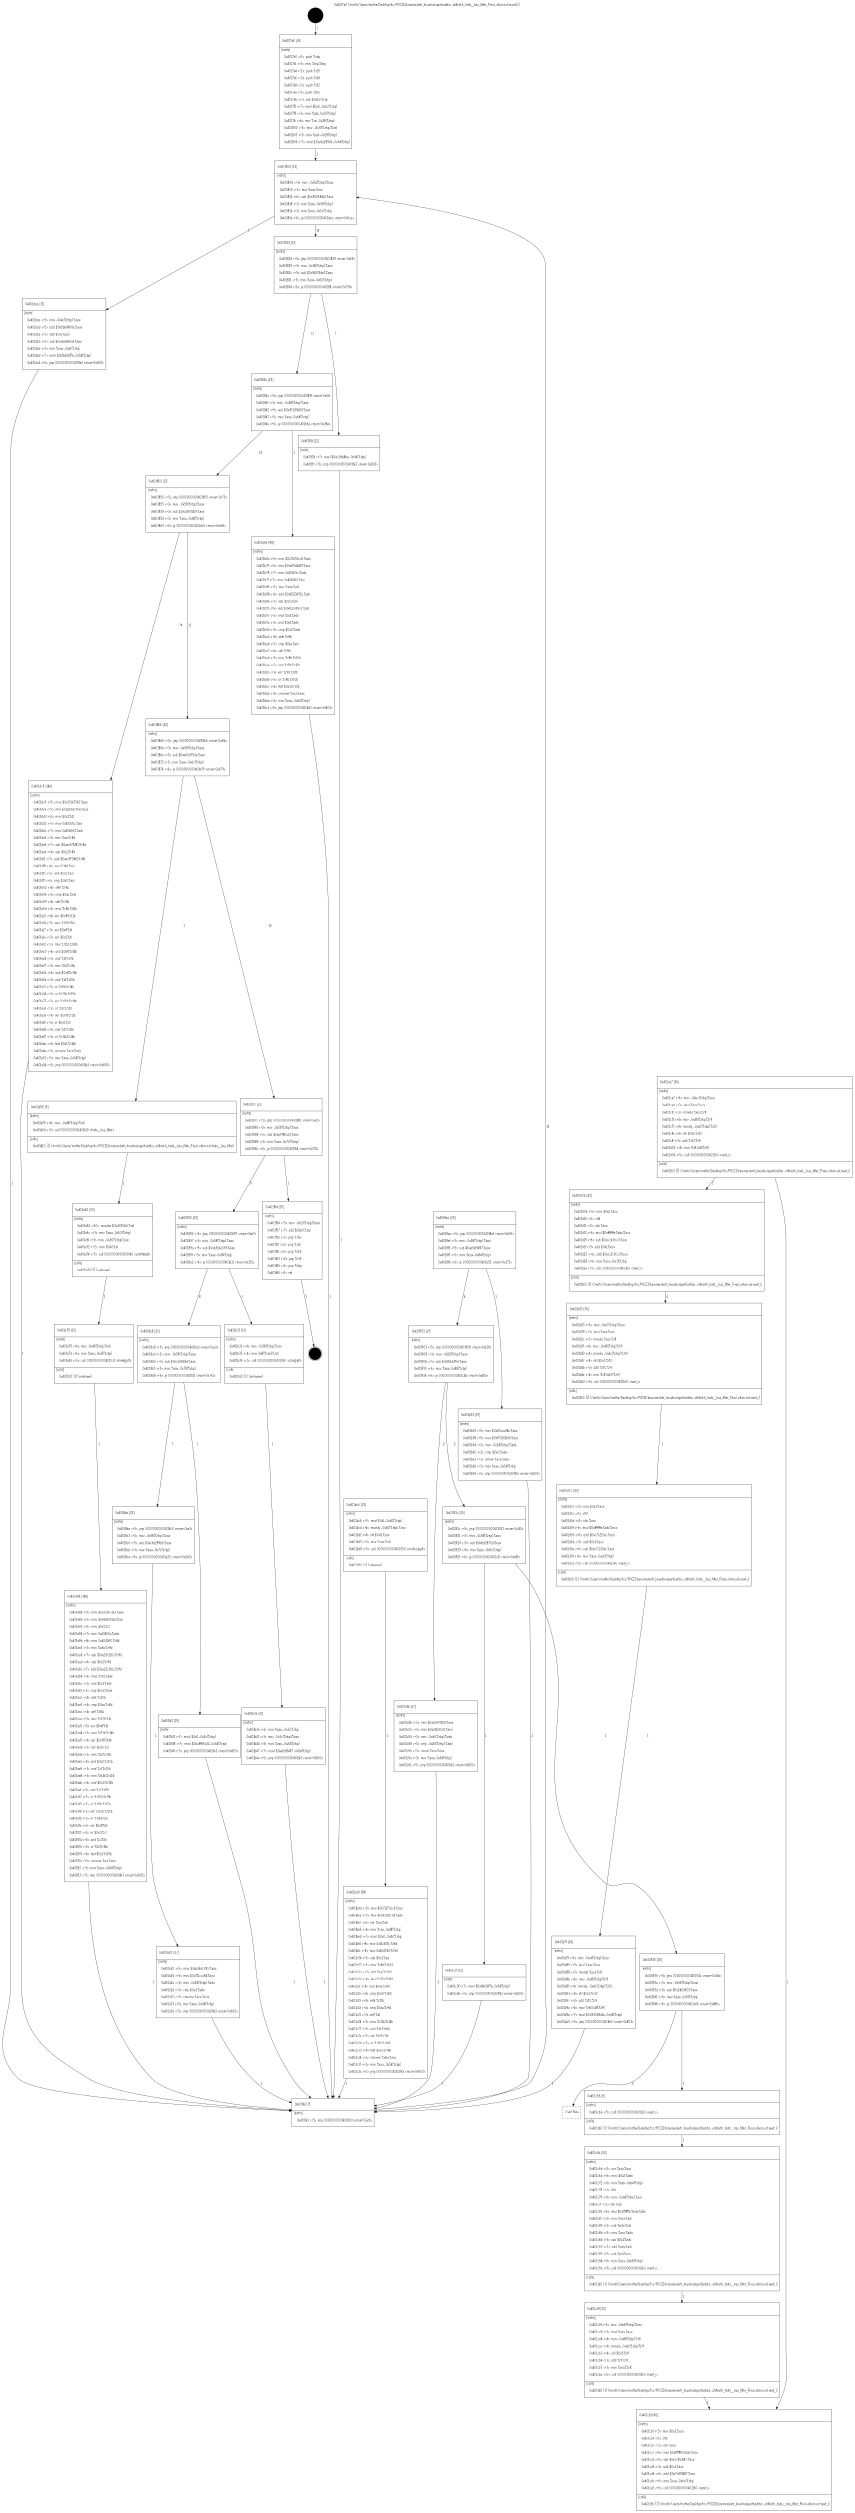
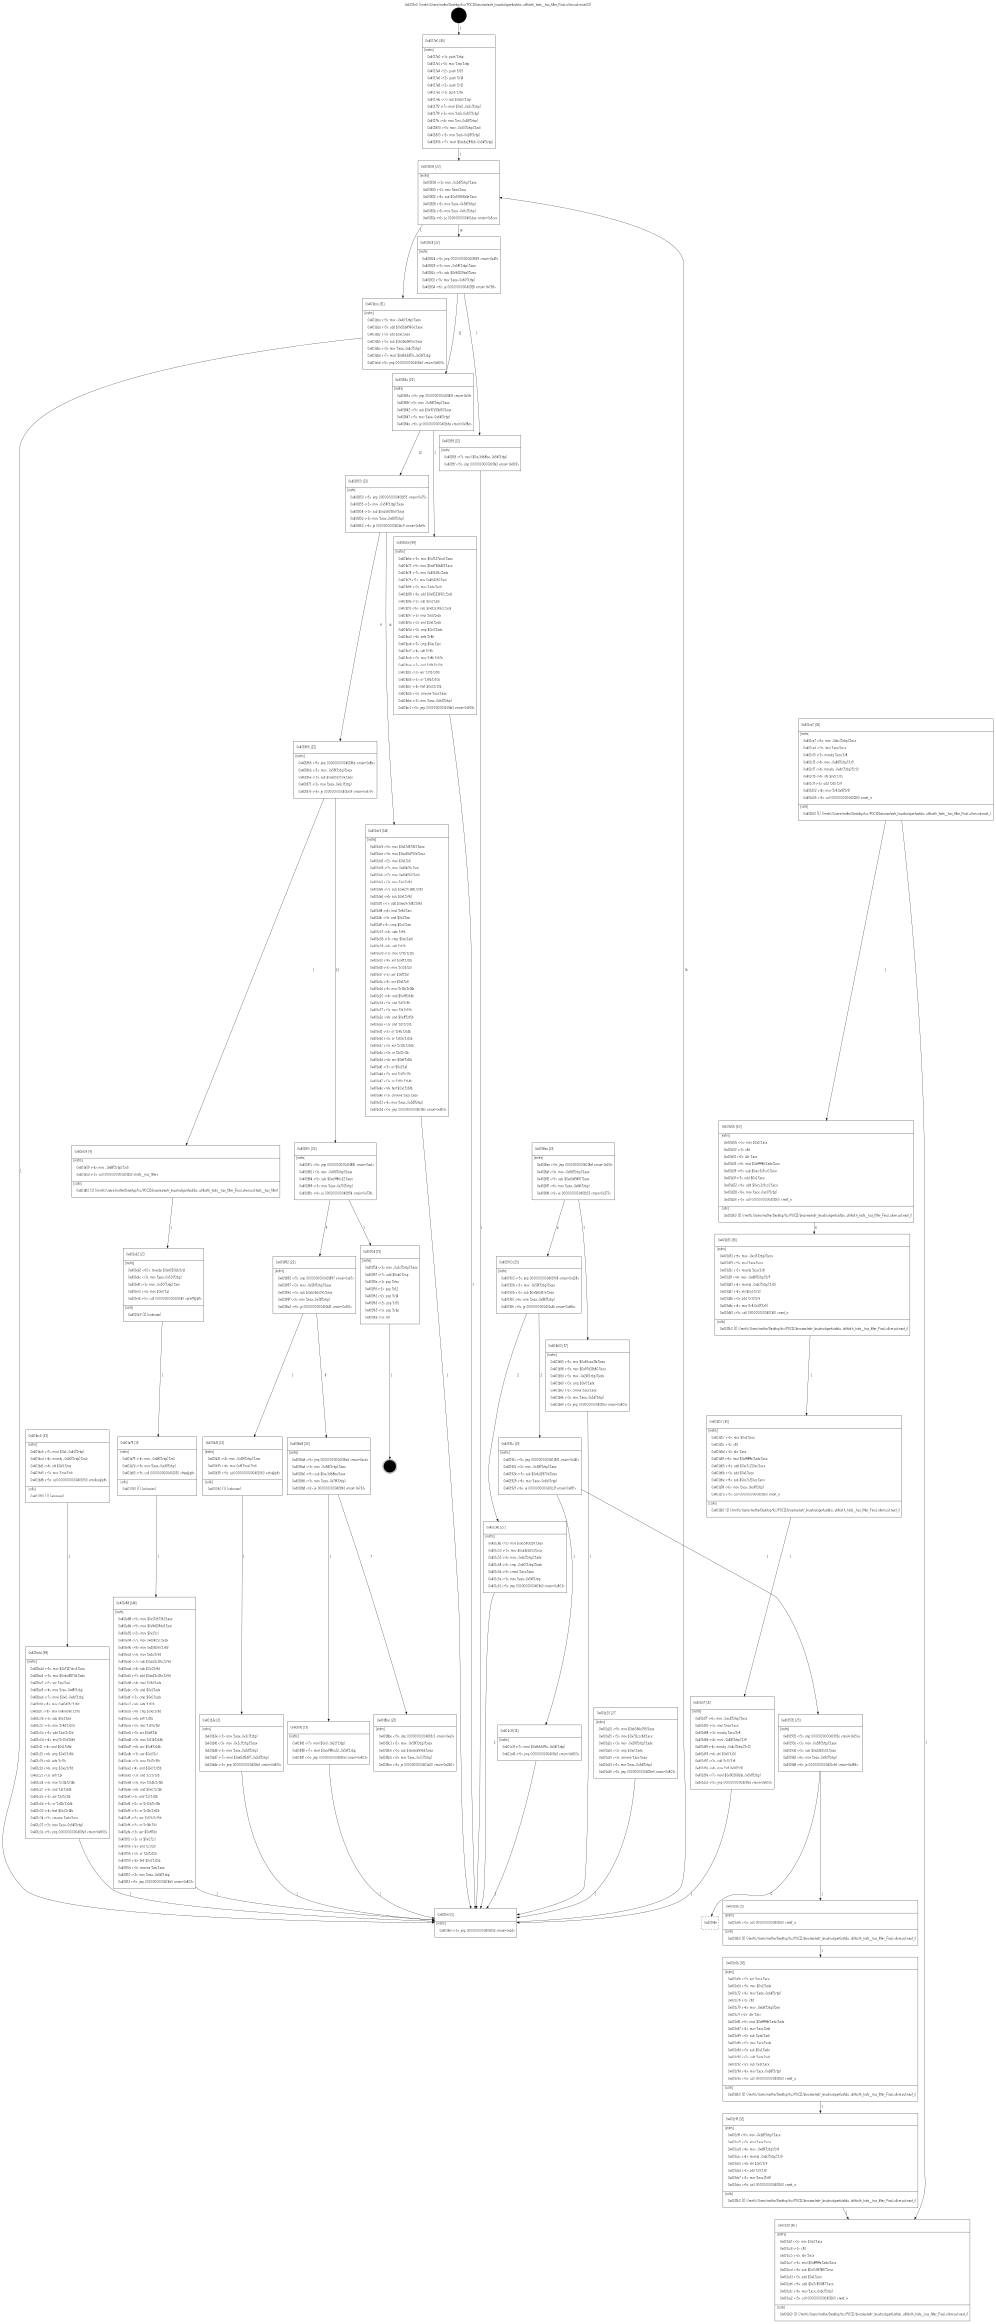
edge "0x4018be [22]" -> "0x401a20 [27]": removed, label "1"
